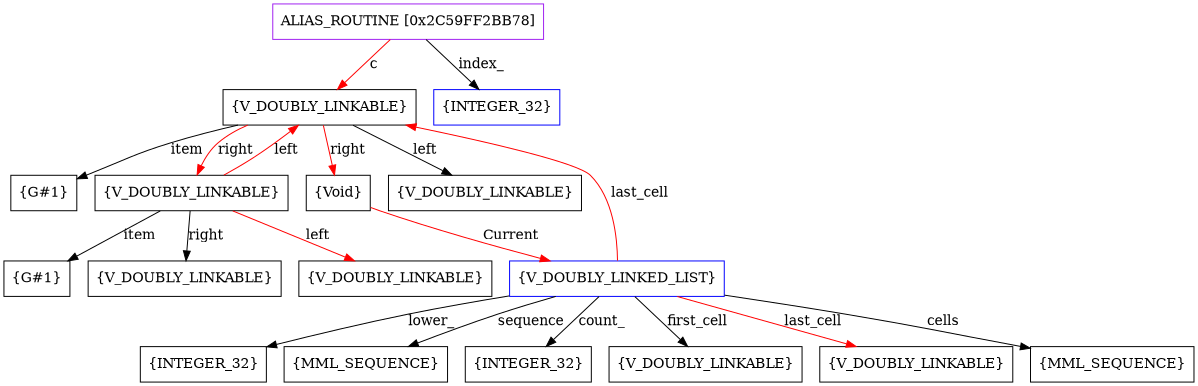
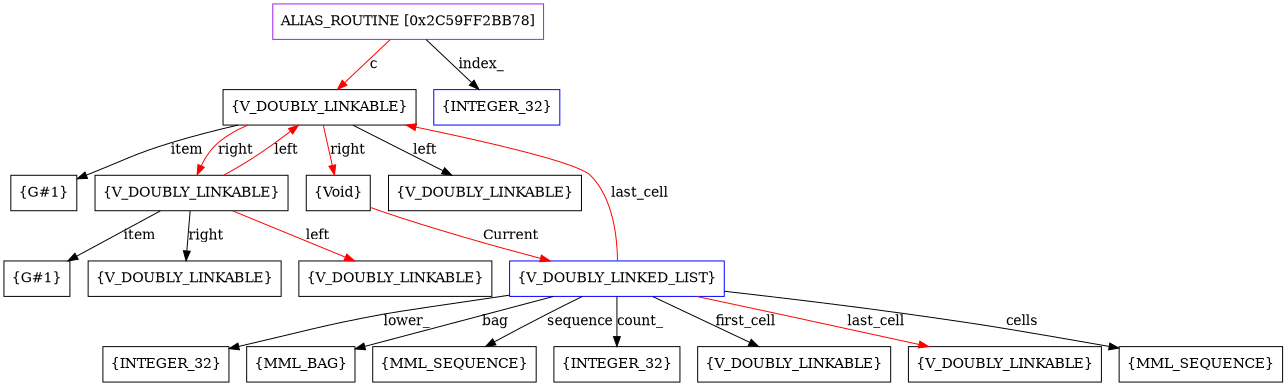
node "{MML_BAG}": added
